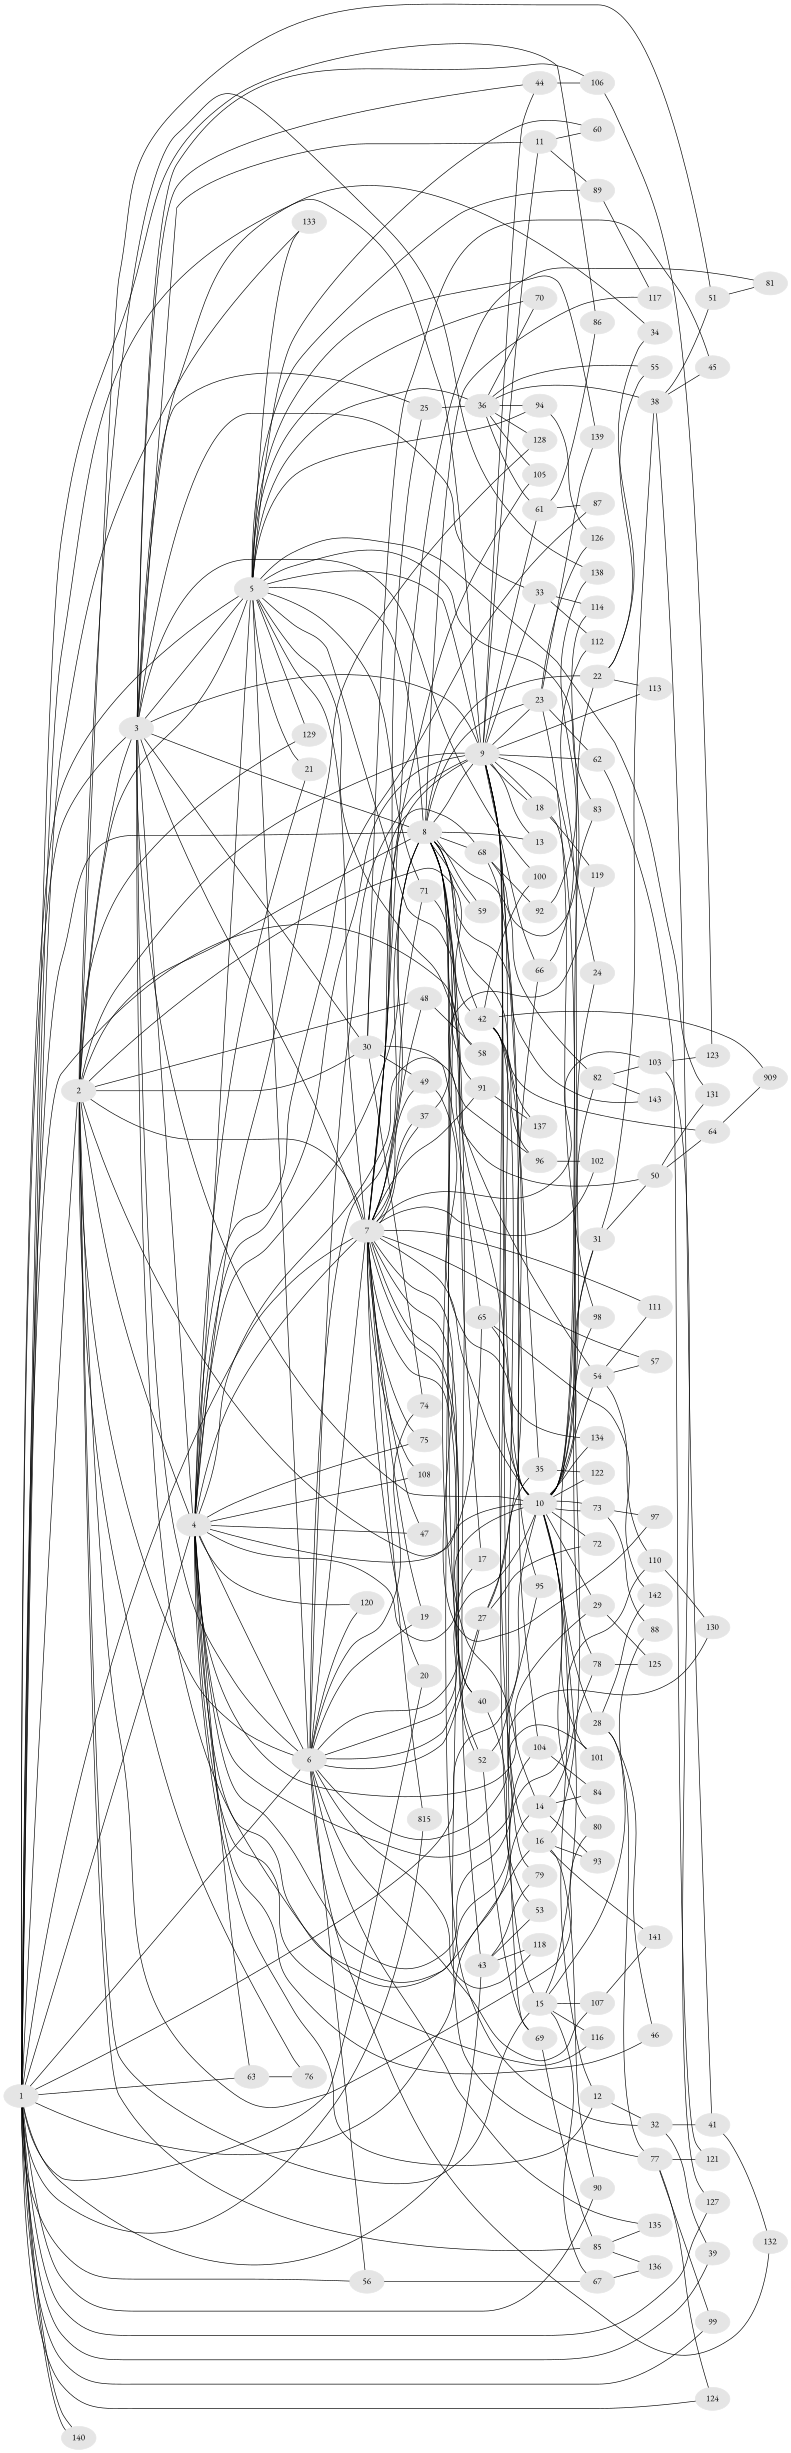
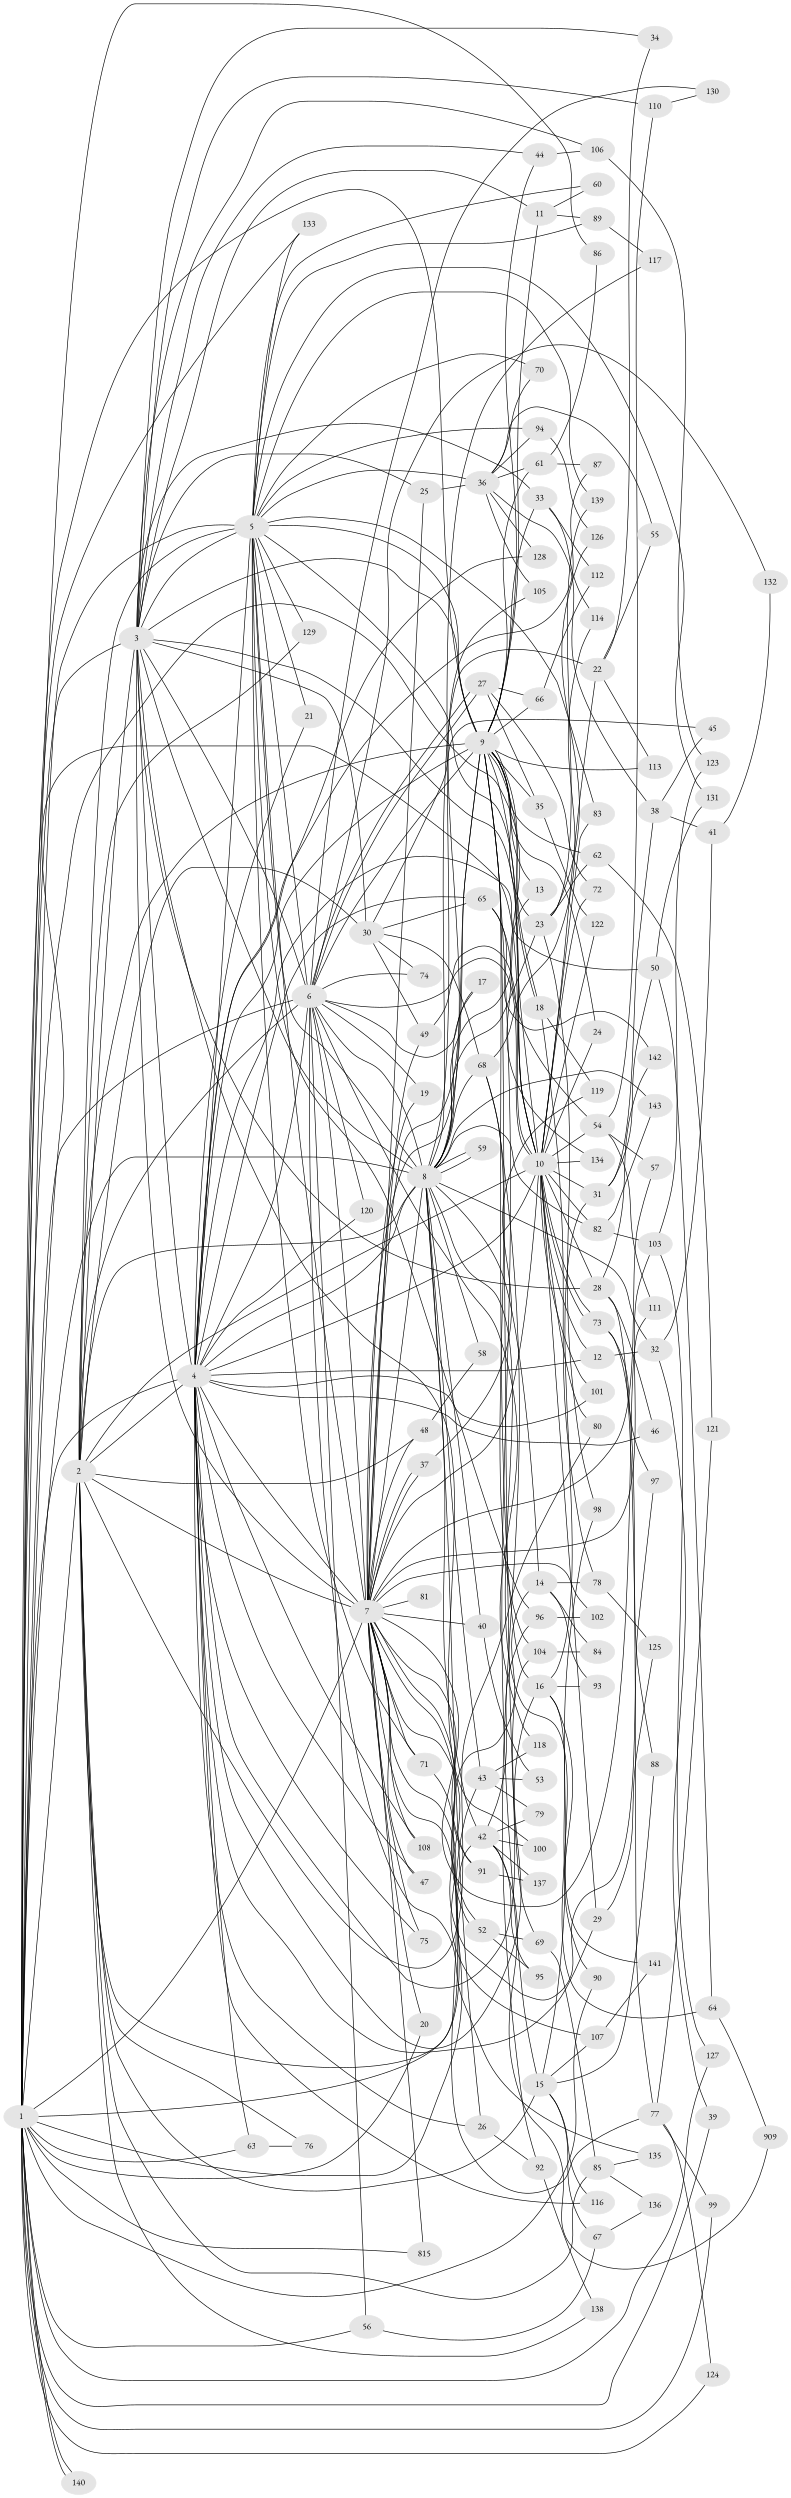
node "51": removed
edge "3" -- "28": added
edge "6" -- "107": now "7" -- "107"
node "26": added
